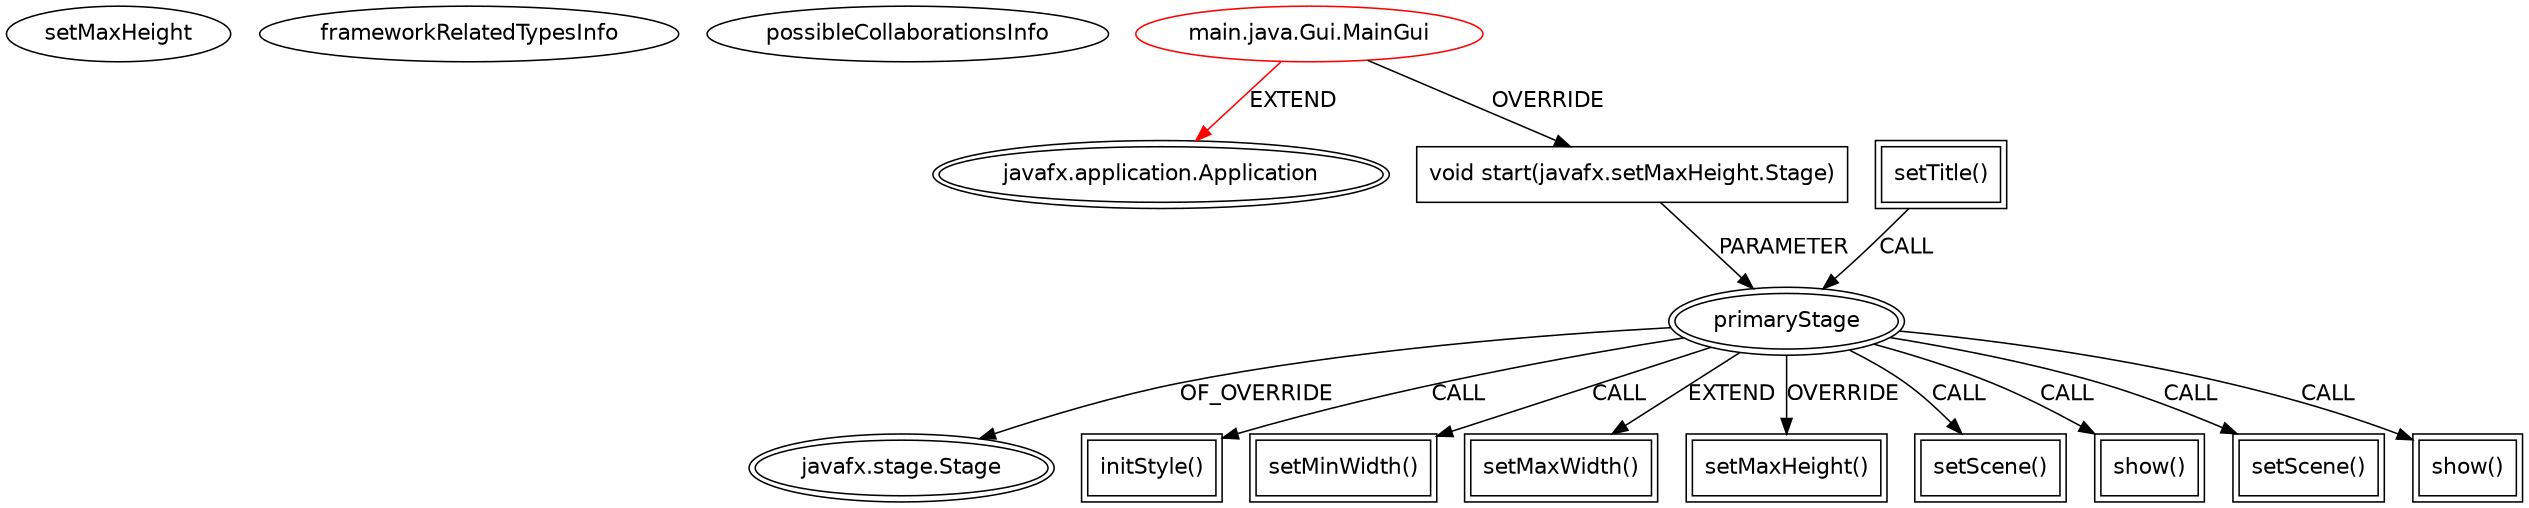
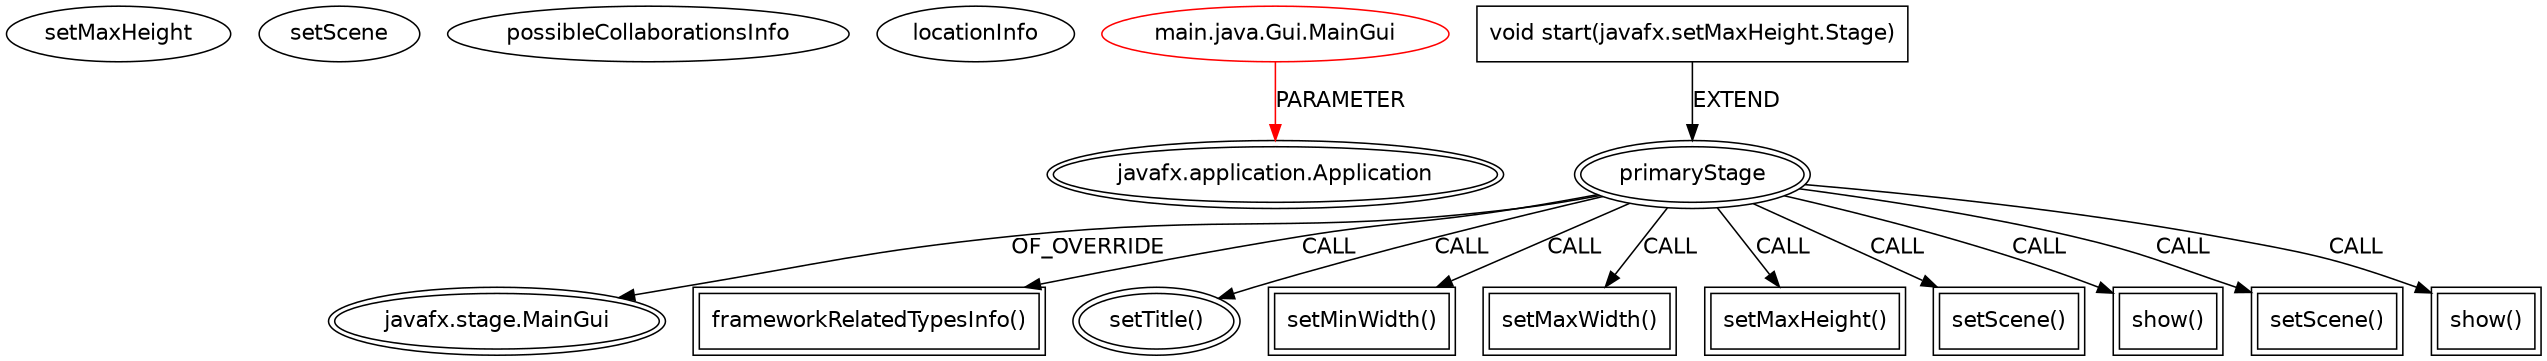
node "frameworkRelatedTypesInfo": label "frameworkRelatedTypesInfo" -> "setScene"
node "locationInfo": added
edge "main.java.Gui.MainGui" -> "void start(javafx.setMaxHeight.Stage)": removed, label "OVERRIDE"
edge "main.java.Gui.MainGui" -> "javafx.application.Application": label "EXTEND" -> "PARAMETER"
node "setTitle()": shape box -> ellipse
edge "setTitle()" -> "primaryStage": reversed
edge "void start(javafx.setMaxHeight.Stage)" -> "primaryStage": label "PARAMETER" -> "EXTEND"
edge "primaryStage" -> "setMaxWidth()": label "EXTEND" -> "CALL"
edge "primaryStage" -> "setMaxHeight()": label "OVERRIDE" -> "CALL"
node "javafx.stage.Stage": label "javafx.stage.Stage" -> "javafx.stage.MainGui"
node "initStyle()": label "initStyle()" -> "frameworkRelatedTypesInfo()"
